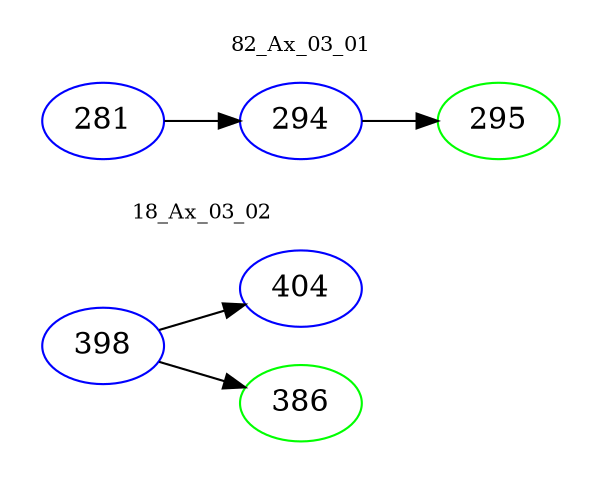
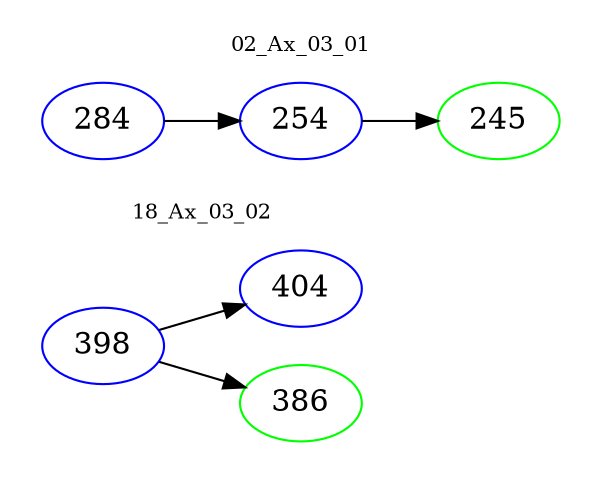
cluster "82_Ax_03_01": label "82_Ax_03_01" -> "02_Ax_03_01"
node "281": label "281" -> "284"
node "294": label "294" -> "254"
node "295": label "295" -> "245"
